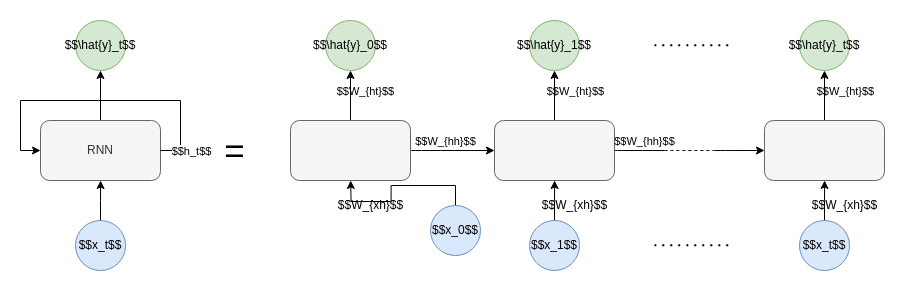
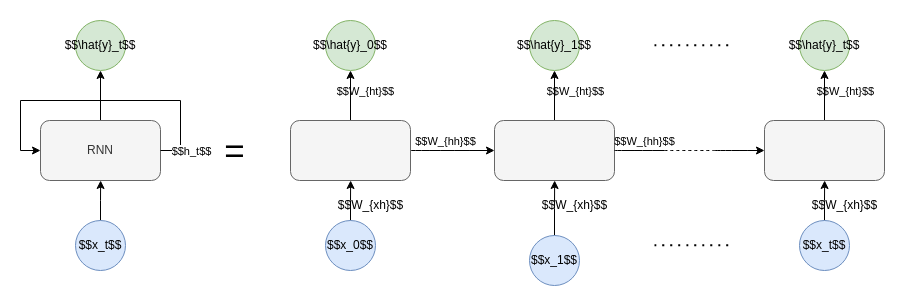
node "$$x_0$$": moved (456, 231) -> (351, 246)
node "$$x_1$$": moved (555, 246) -> (555, 261)
